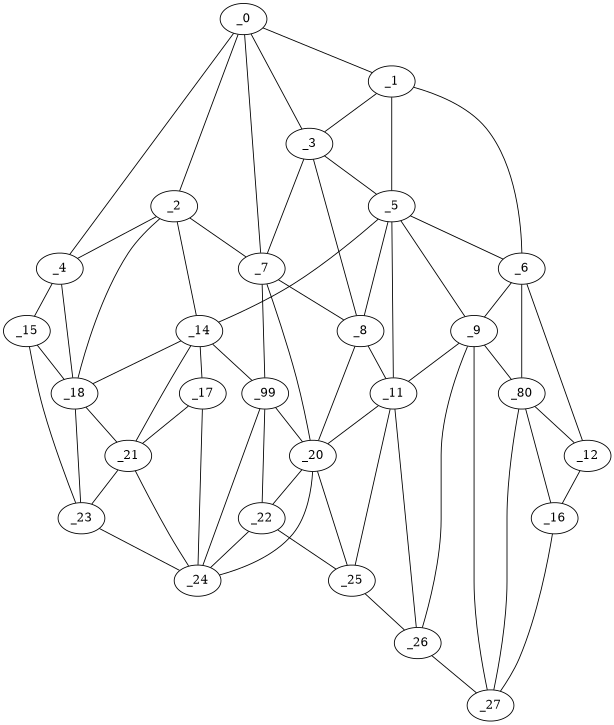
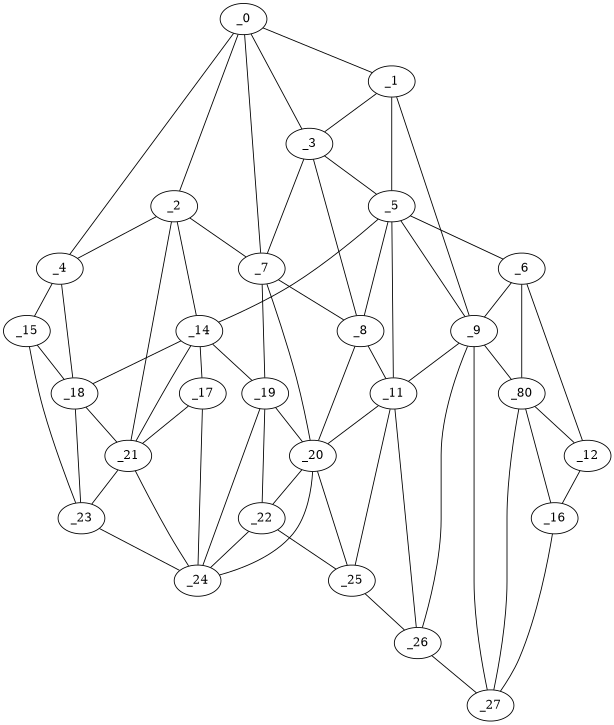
edge "_1" -- "_6": now "_1" -- "_9"
edge "_2" -- "_18": now "_2" -- "_21"
node "_99": label "_99" -> "_19"
